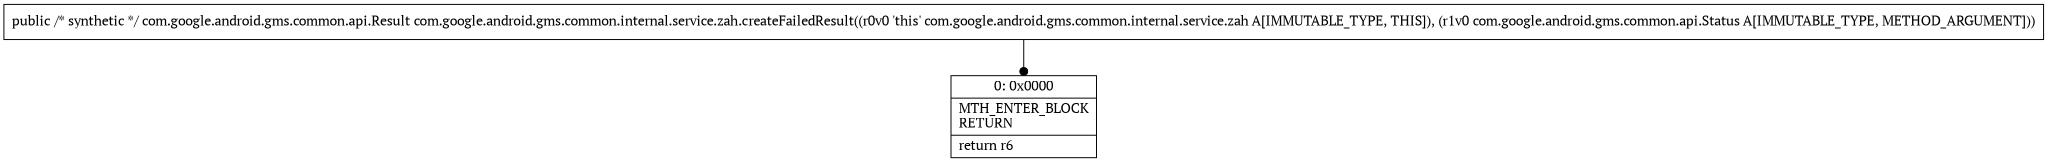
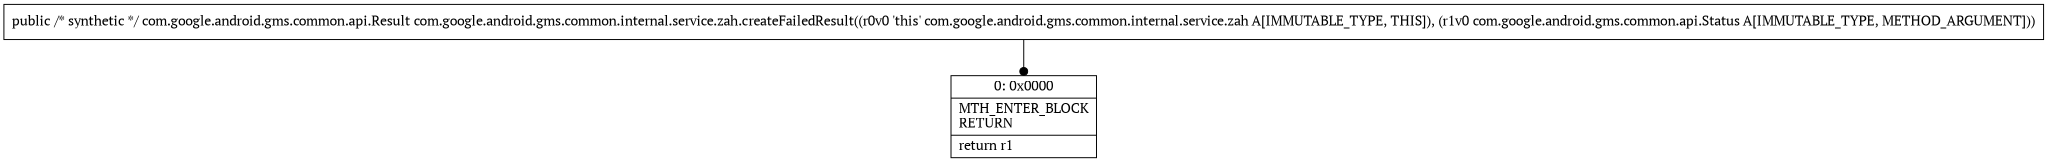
node "0: 0x0000": text "return r6" -> "return r1"
